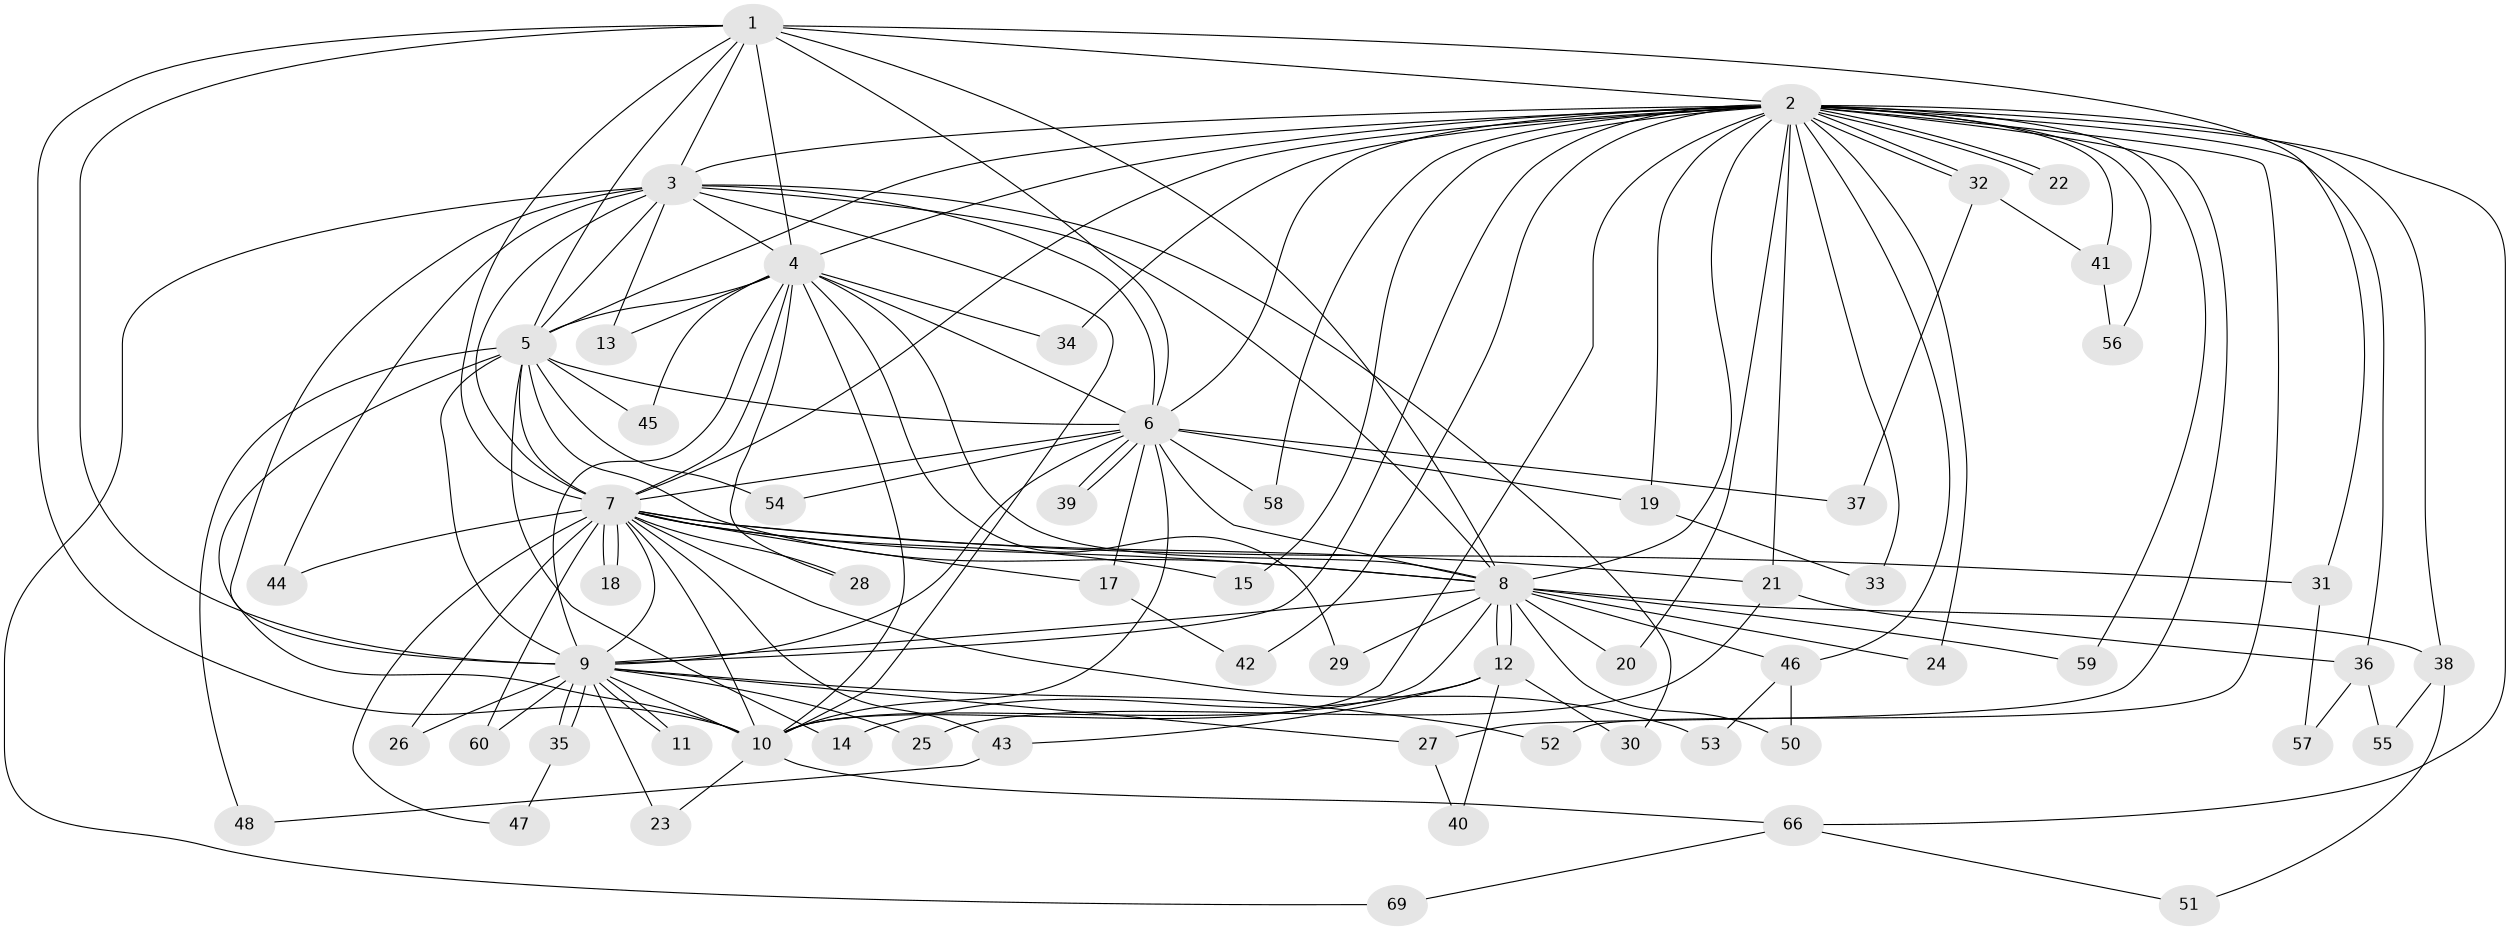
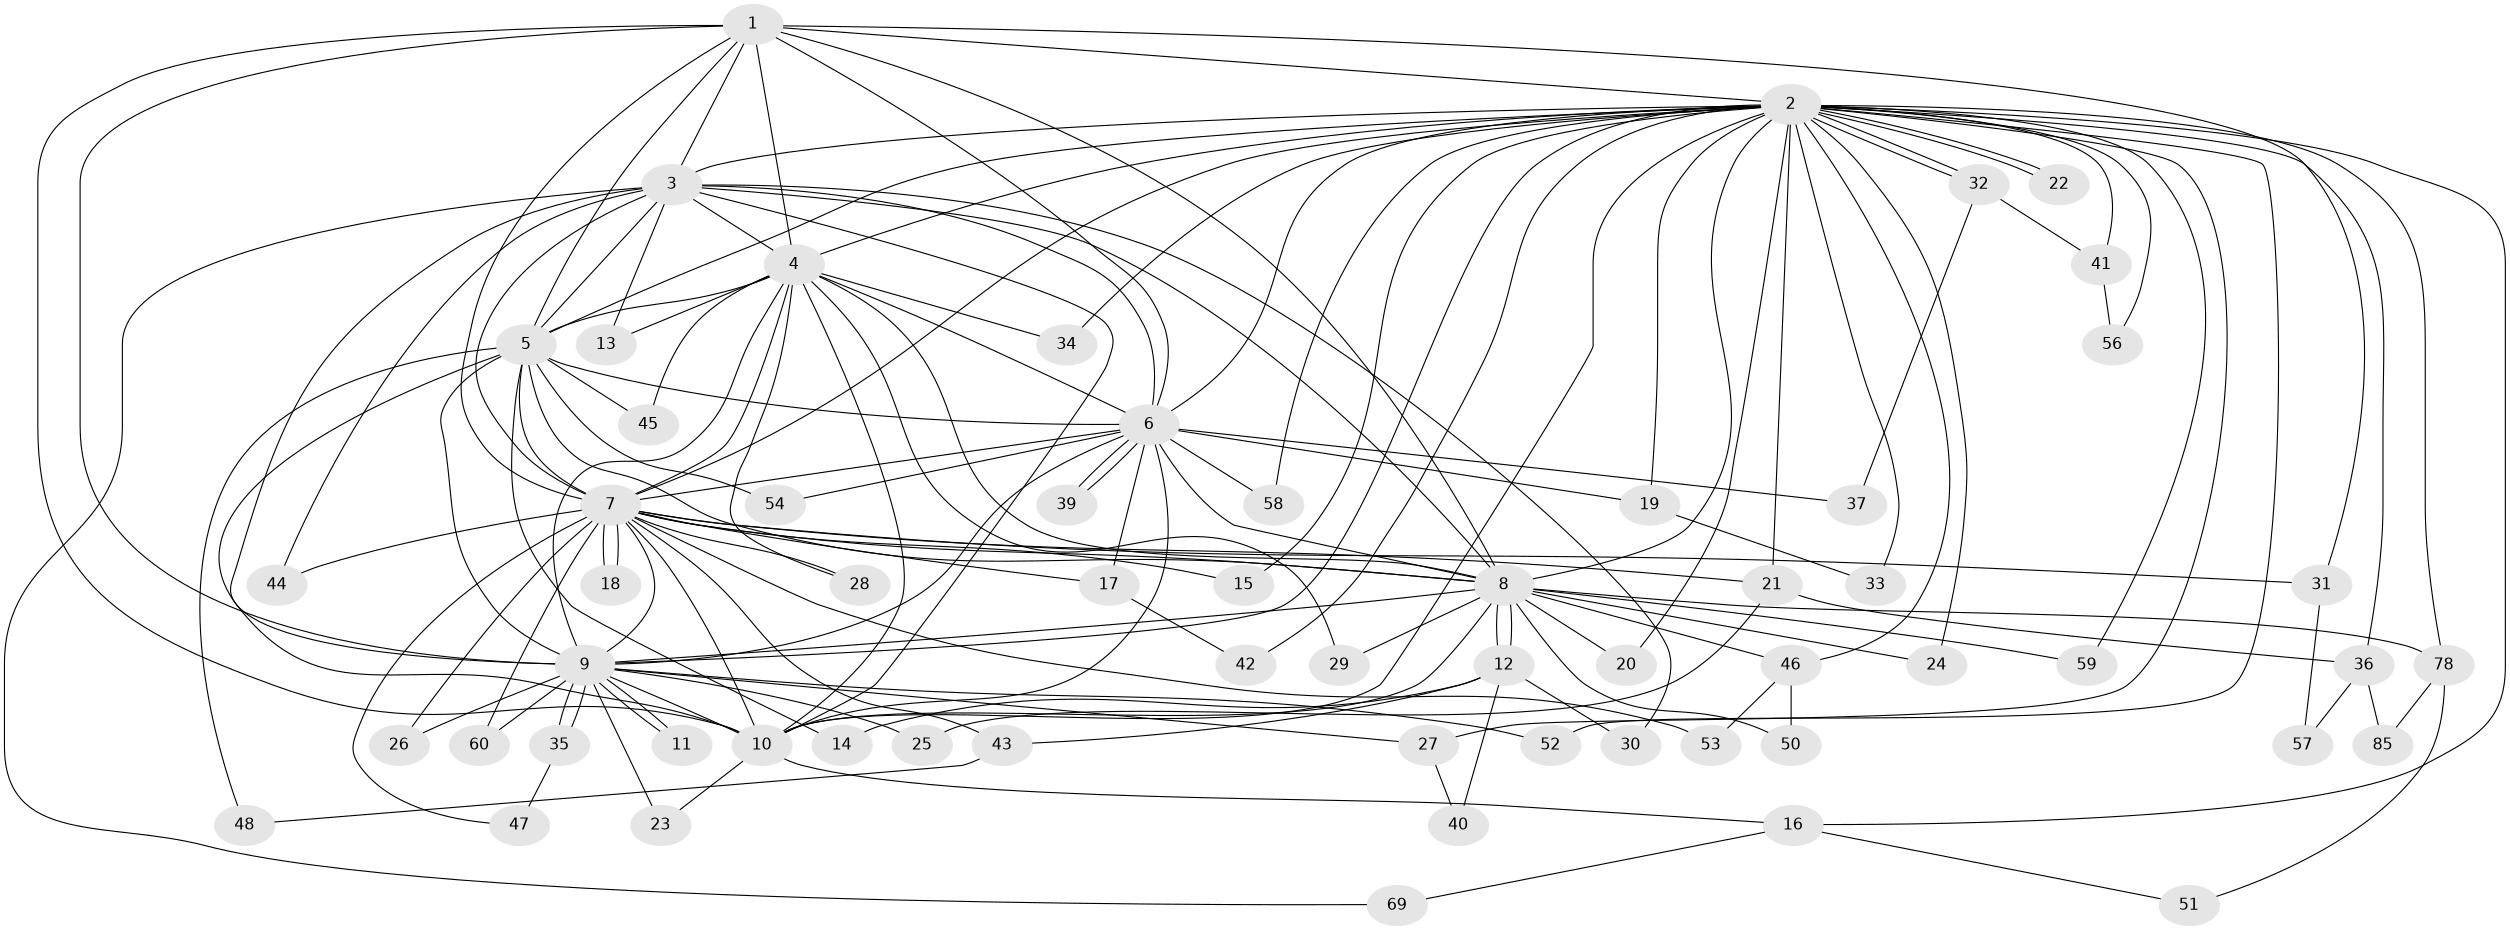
node "38": label "38" -> "78"
node "55": label "55" -> "85"
node "66": label "66" -> "16"
